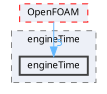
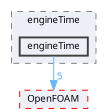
edge "OpenFOAM" -> "engineTime": reversed
